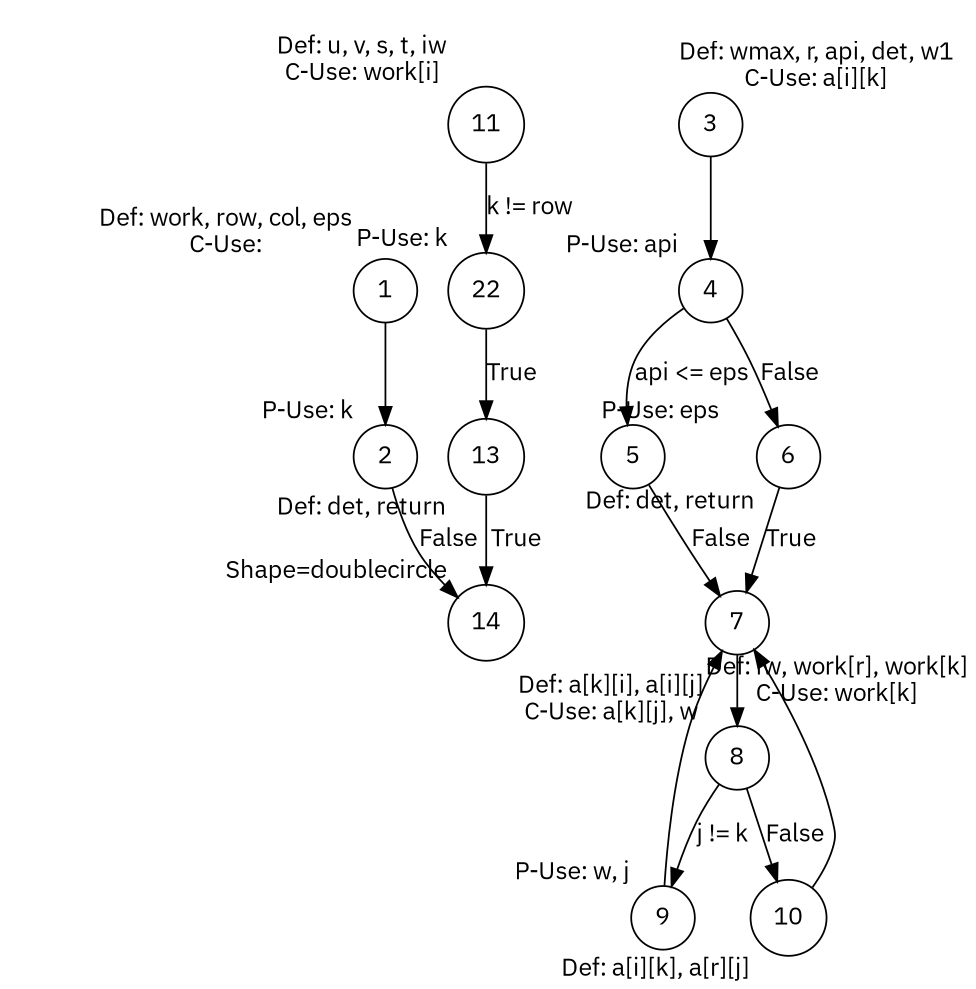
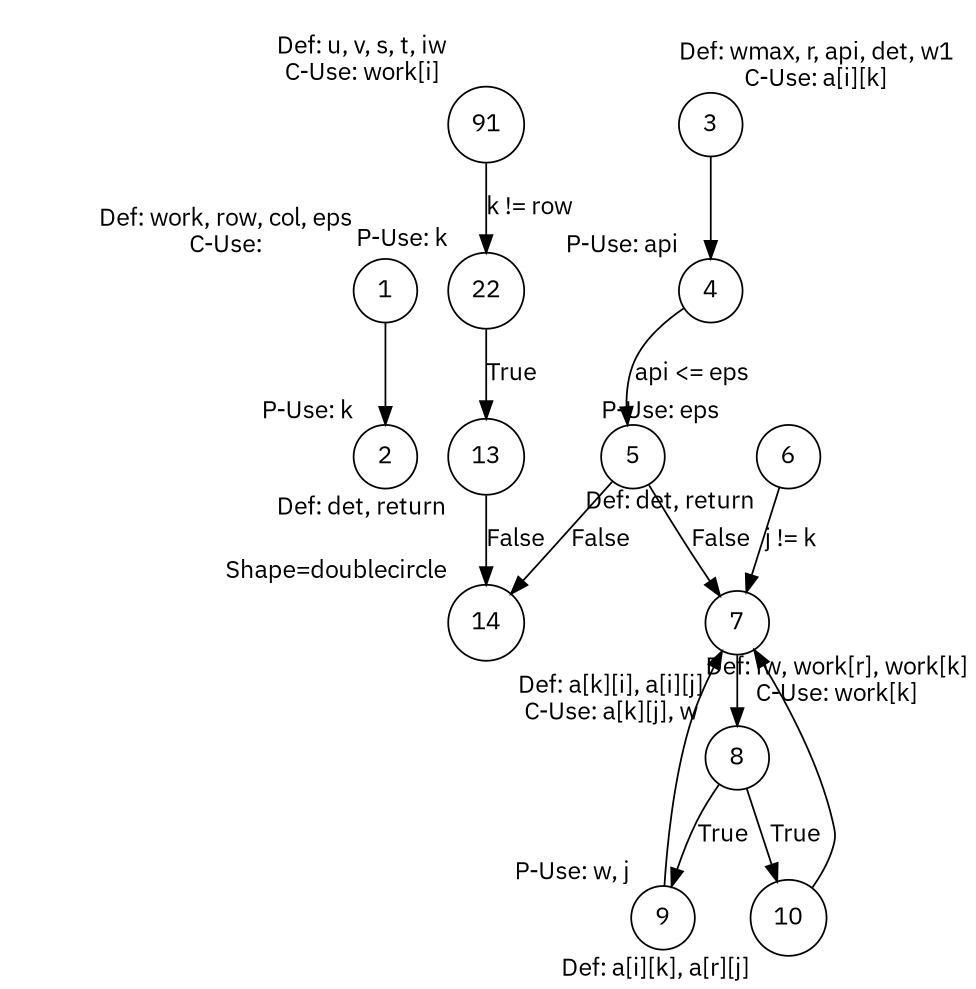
node "11 Def: u, v, s, t, iw C-Use: work[i]": label "11 Def: u, v, s, t, iw C-Use: work[i]" -> "91 Def: u, v, s, t, iw C-Use: work[i]"
edge "4 P-Use: api" -> "6 Def: det, return": removed, label "False"
edge "2 P-Use: k" -> "14 Shape=doublecircle": now "5 P-Use: eps" -> "14 Shape=doublecircle"
edge "13 Def: det, return" -> "14 Shape=doublecircle": label "True" -> "False"
edge "6 Def: det, return" -> "7 Def: iw, work[r], work[k] C-Use: work[k]": label "True" -> "j != k"
edge "8 Def: a[k][i], a[i][j] C-Use: a[k][j], w" -> "9 P-Use: w, j": label "j != k" -> "True"
edge "8 Def: a[k][i], a[i][j] C-Use: a[k][j], w" -> "10 Def: a[i][k], a[r][j]": label "False" -> "True"
